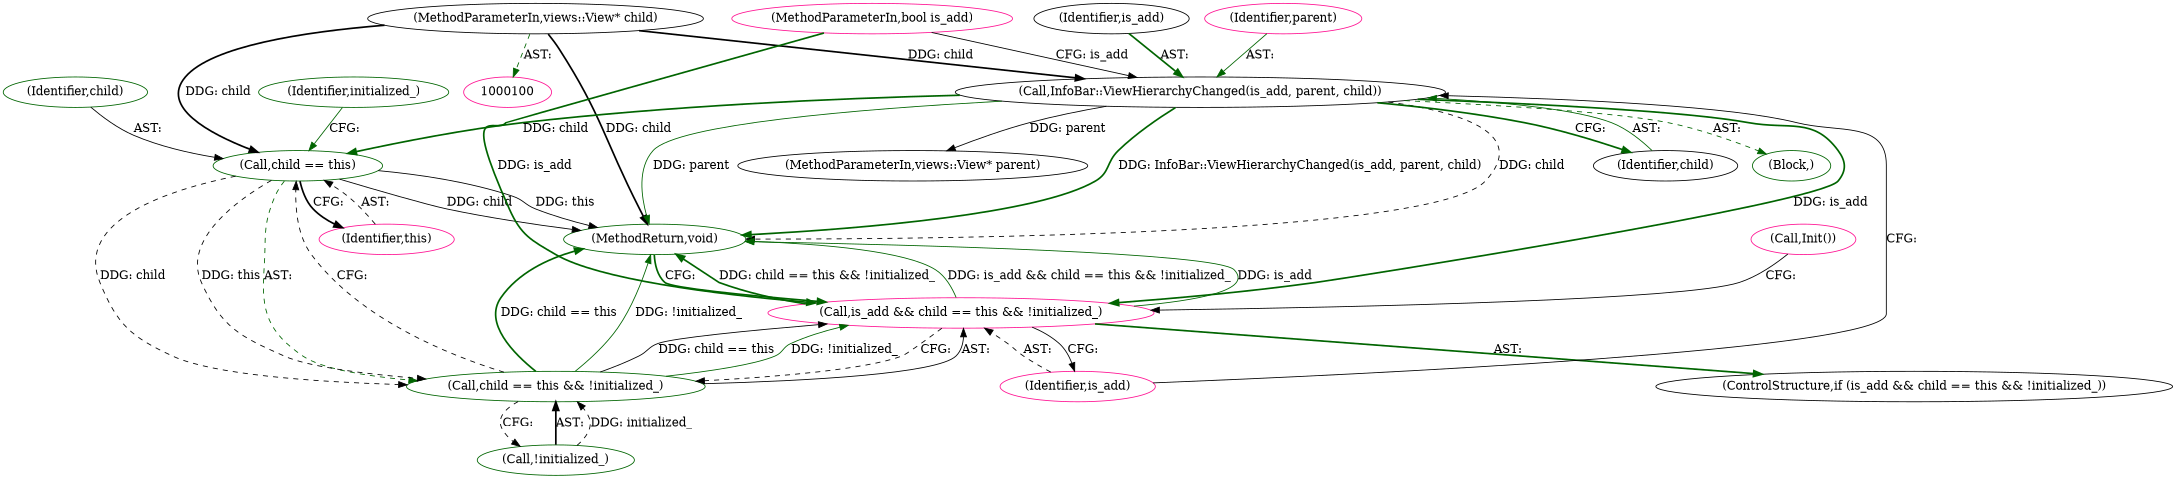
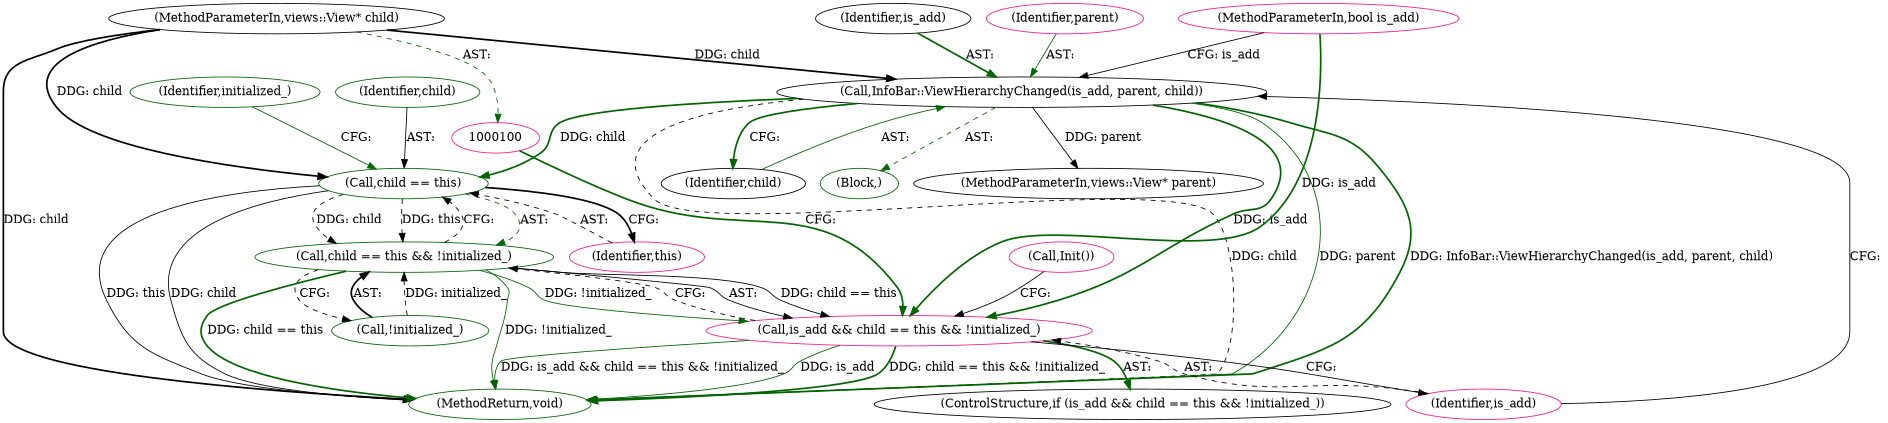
edge "(MethodReturn,void)" -> "(Call,is_add && child == this && !initialized_)": now "1000100" -> "(Call,is_add && child == this && !initialized_)"
